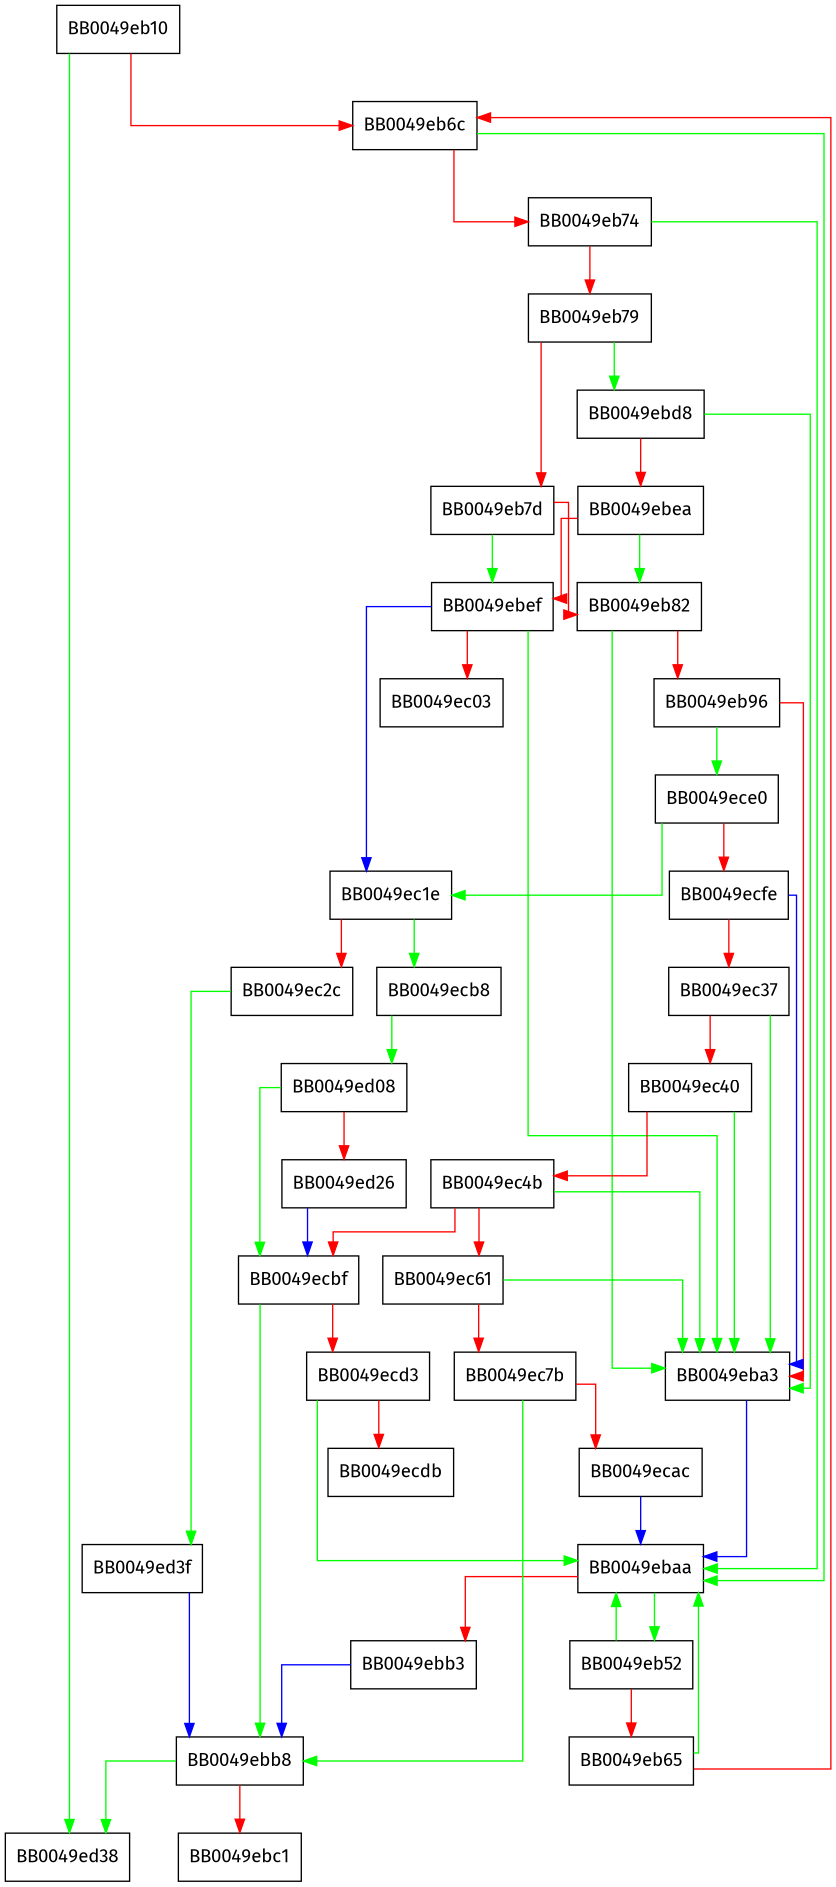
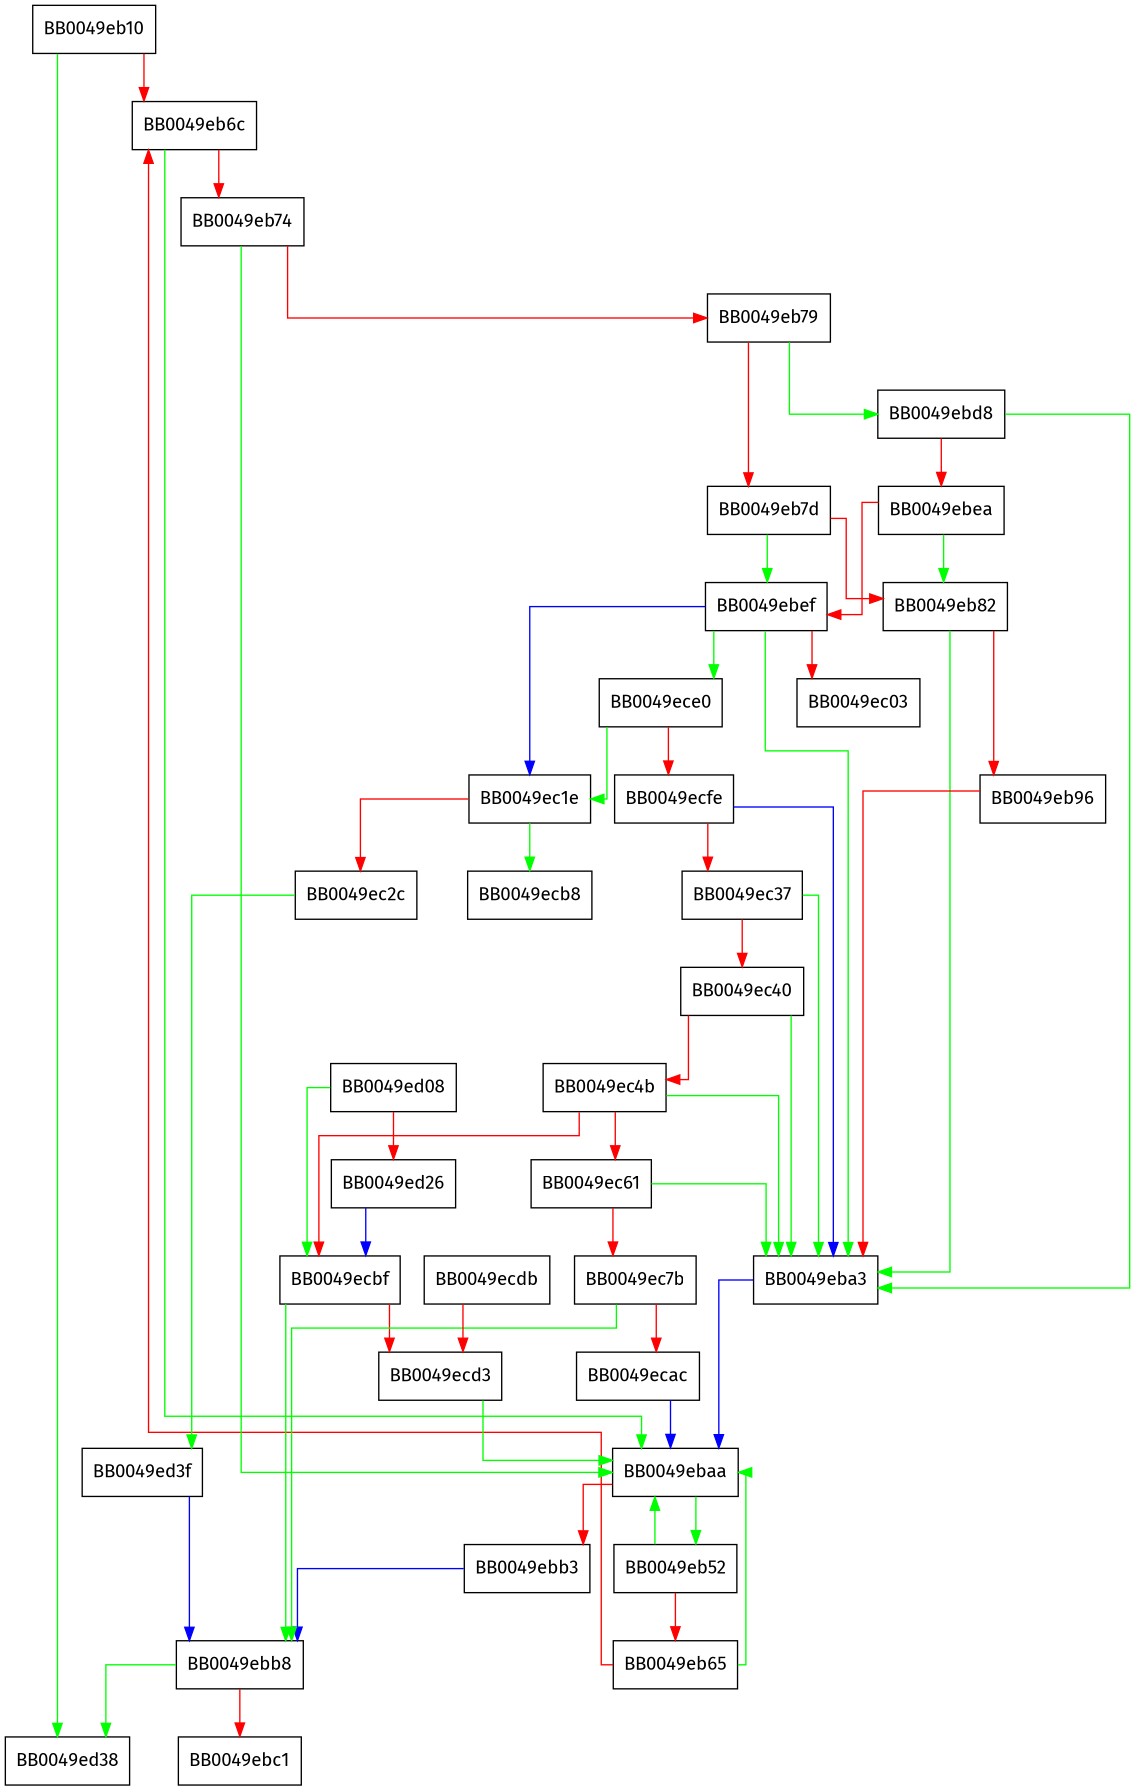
edge "BB0049eb96" -> "BB0049ece0": now "BB0049ebef" -> "BB0049ece0"
edge "BB0049ecb8" -> "BB0049ed08": removed
edge "BB0049ecd3" -> "BB0049ecdb": reversed
